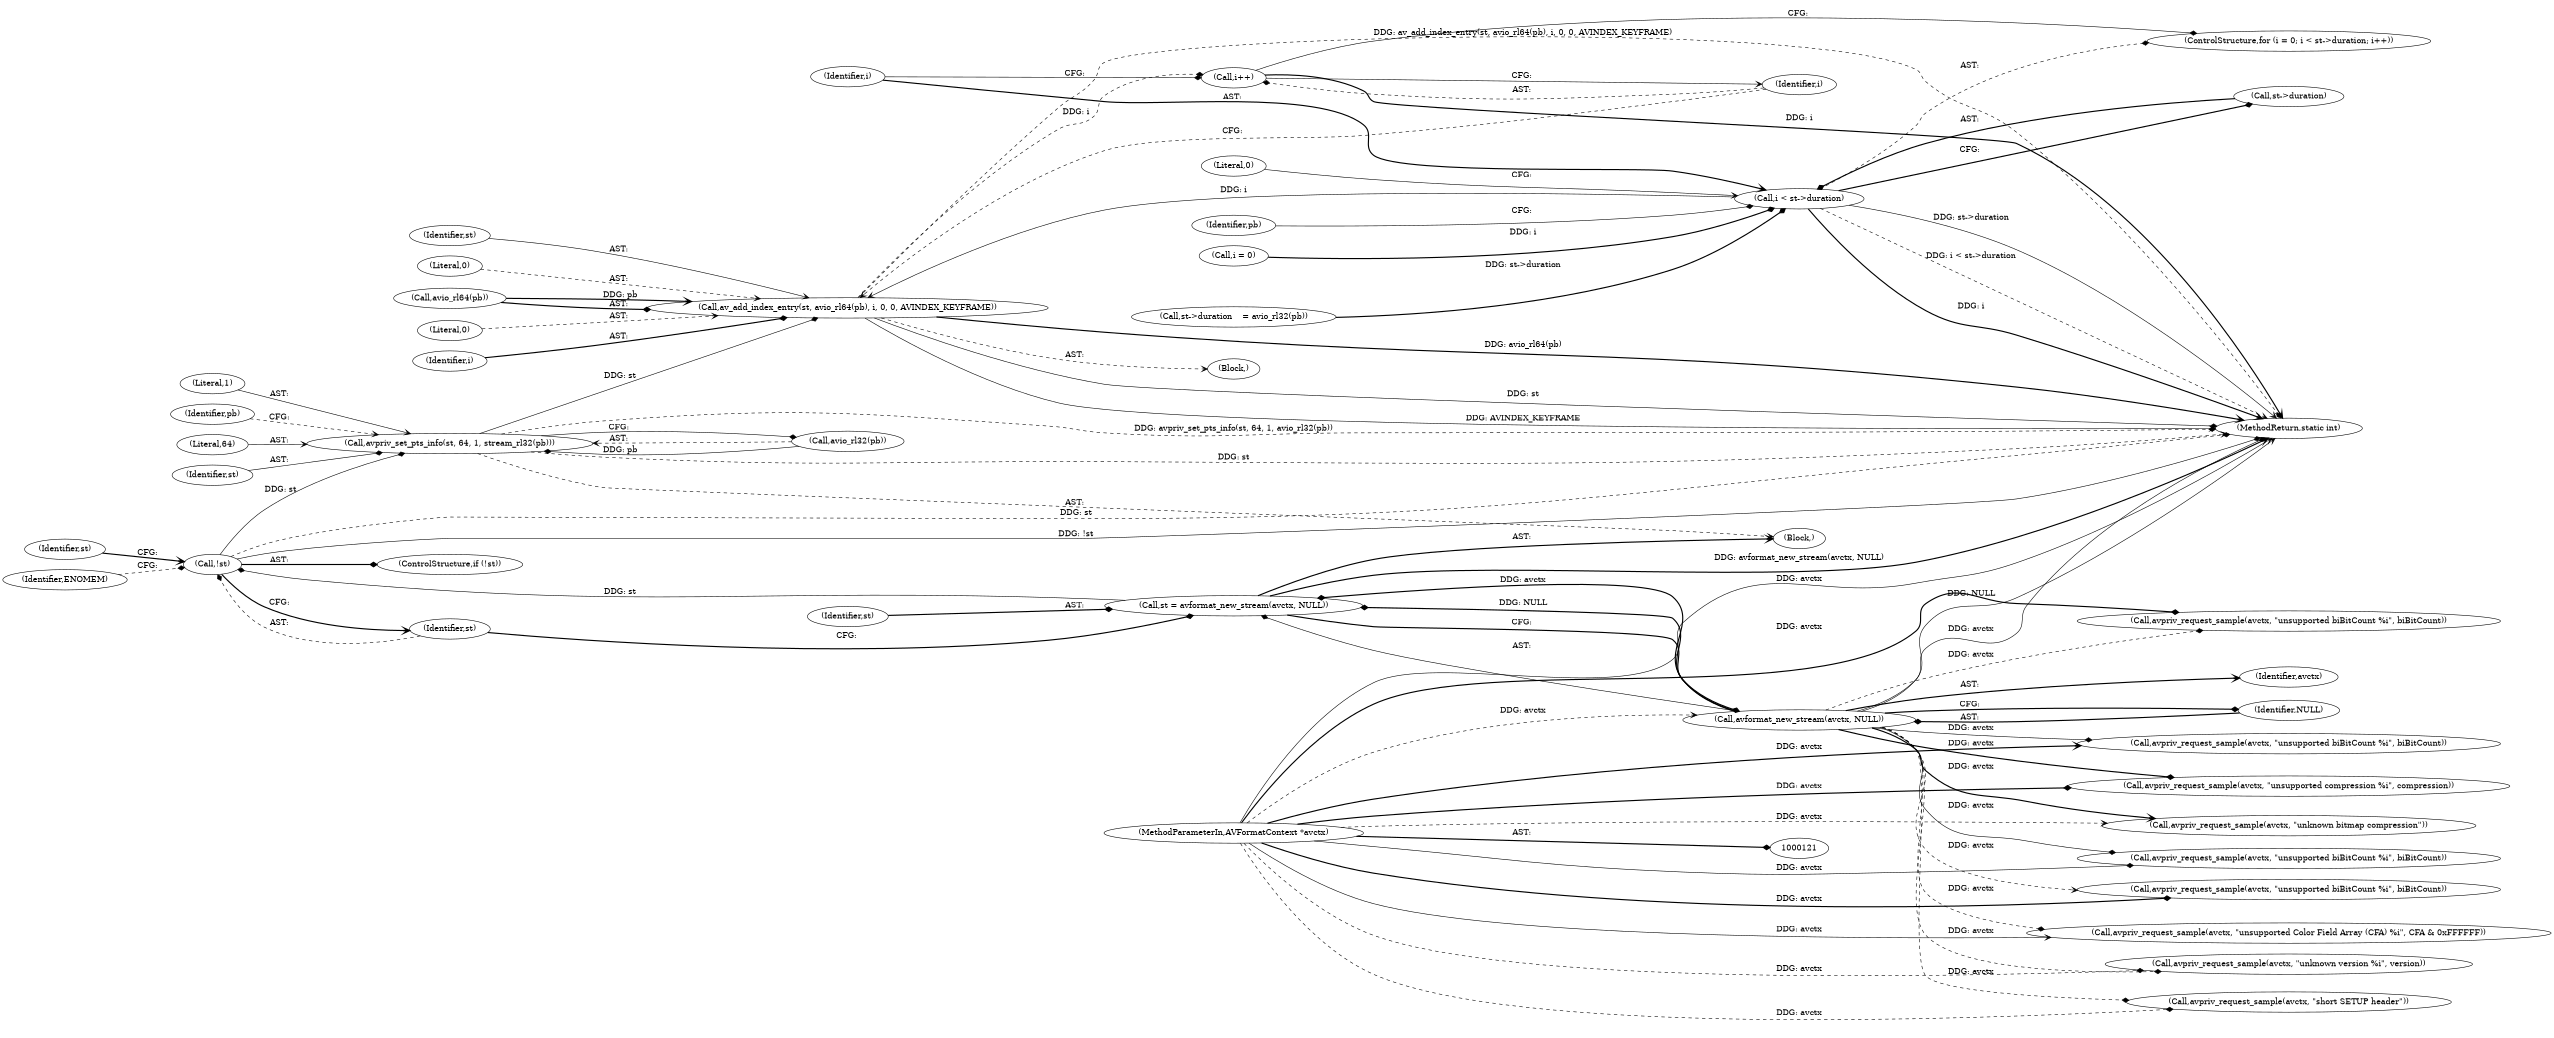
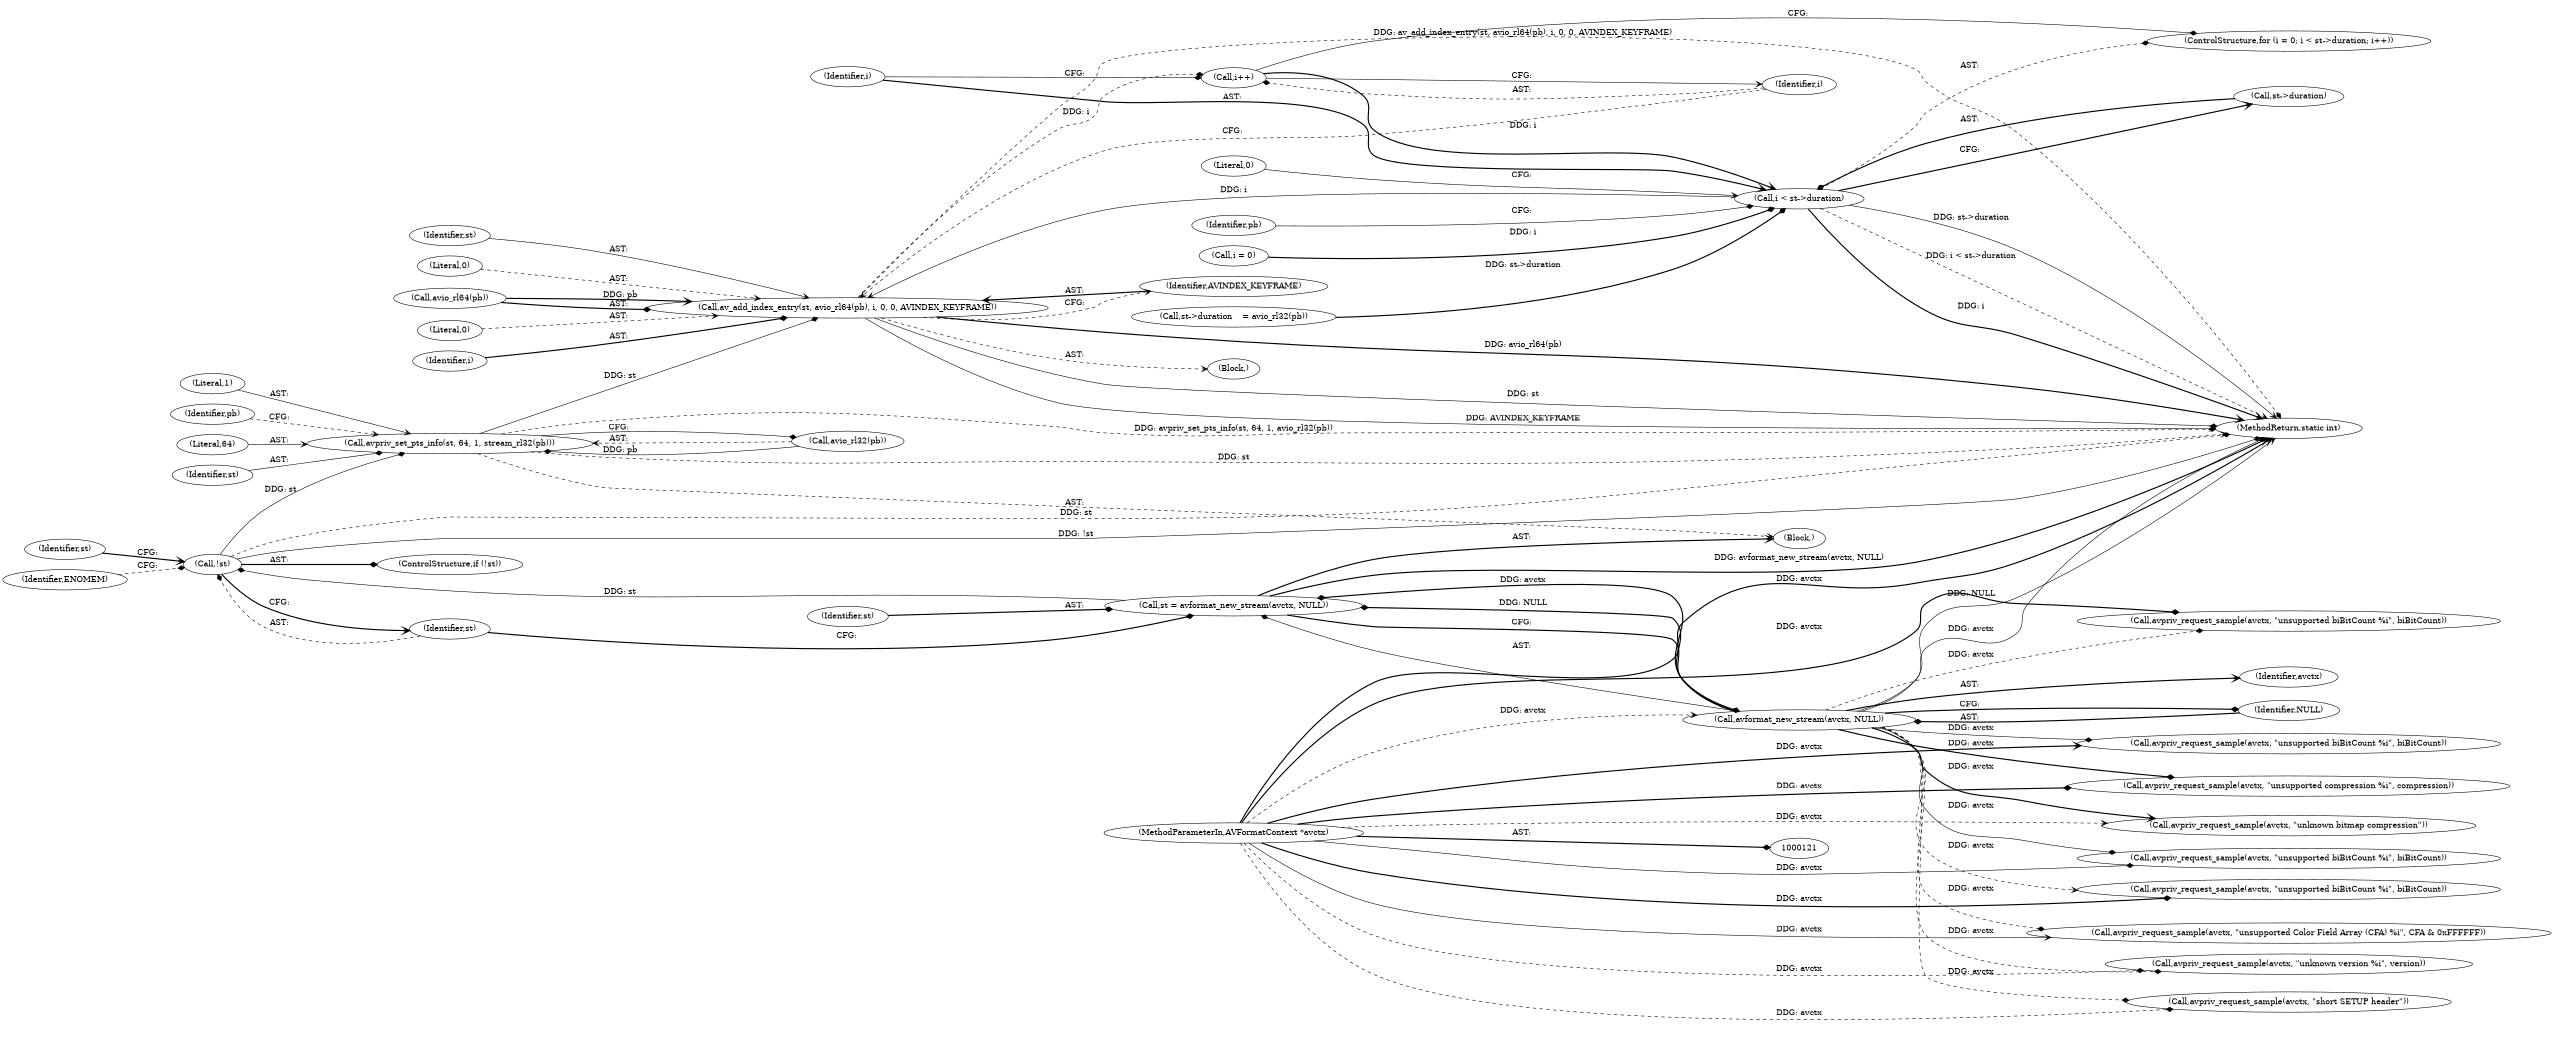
edge "(Call,i++)" -> "(MethodReturn,static int)": now "(Call,i++)" -> "(Call,i < st->duration)"
edge "(Call,i < st->duration)" -> "(Call,st->duration)": arrowhead diamond -> vee
node "(Identifier,AVINDEX_KEYFRAME)": added
edge "(MethodParameterIn,AVFormatContext *avctx)" -> "(MethodReturn,static int)": style solid -> bold
